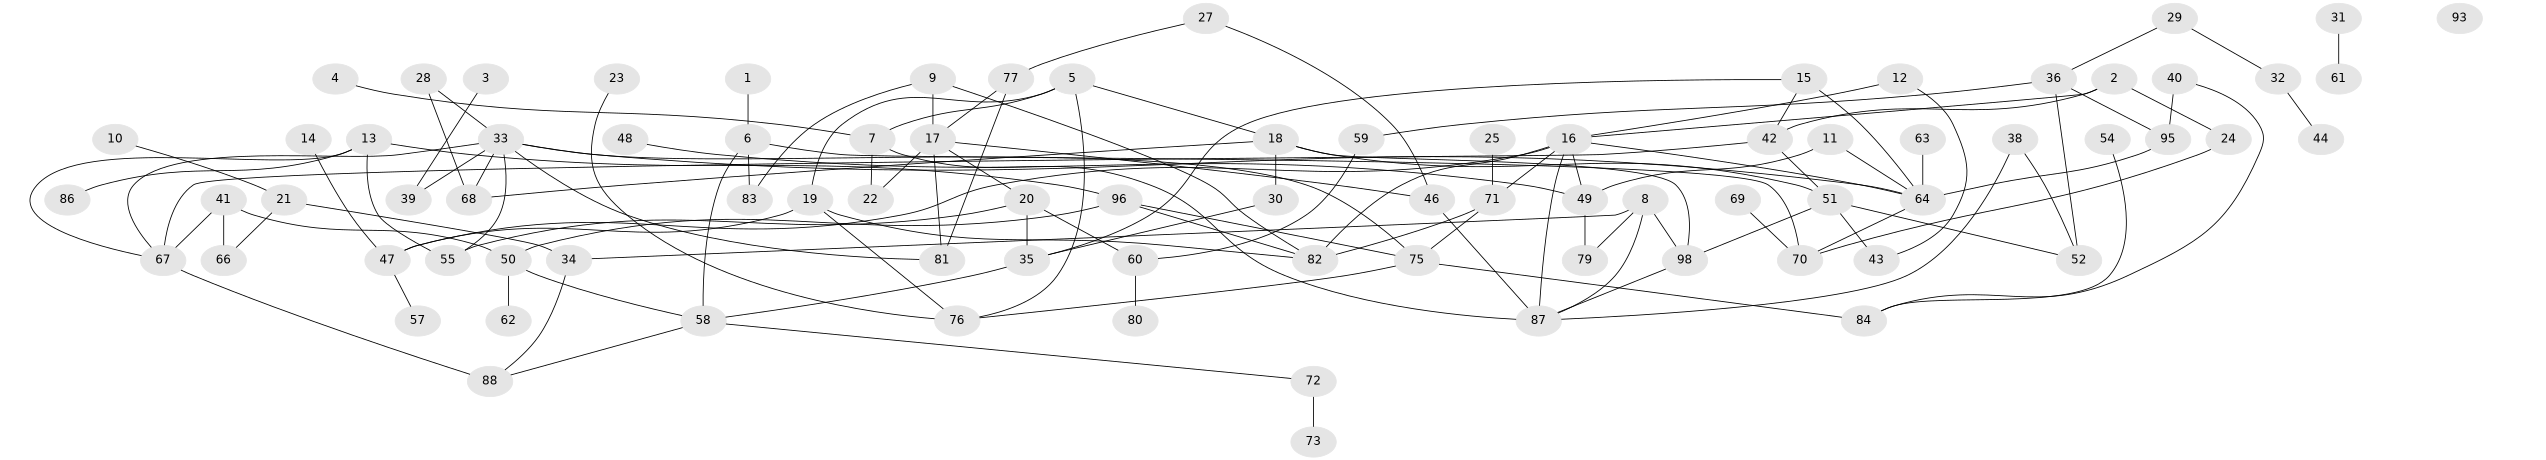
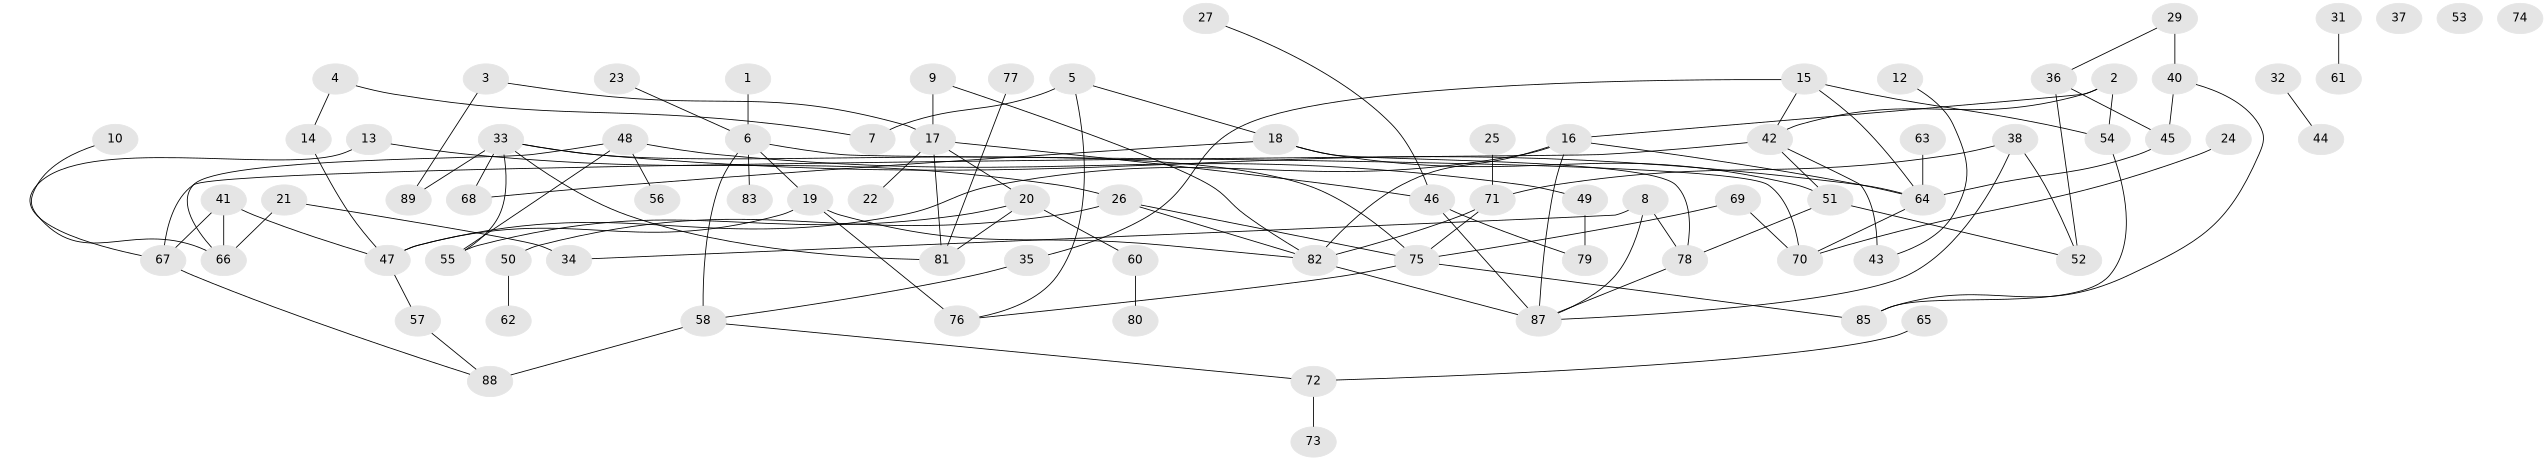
node "37": added
node "93": label "93" -> "53"
node "74": added
edge "27" -- "77": removed
edge "29" -- "32": now "29" -- "40"
node "28": removed
edge "5" -- "19": now "6" -- "19"
edge "15" -- "54": added
edge "2" -- "24": now "2" -- "54"
edge "4" -- "14": added
edge "12" -- "16": removed
edge "77" -- "17": now "3" -- "17"
edge "9" -- "83": removed
node "59": removed
node "11": removed
node "95": label "95" -> "45"
edge "33" -- "67": removed
edge "48" -- "66": added
edge "10" -- "21": now "10" -- "66"
edge "16" -- "71": now "38" -- "71"
edge "16" -- "49": removed
edge "7" -- "22": removed
node "86": removed
node "39": label "39" -> "89"
node "56": added
node "96": label "96" -> "26"
node "30": removed
edge "13" -- "55": now "48" -- "55"
edge "7" -- "87": now "82" -- "87"
edge "51" -- "43": now "42" -- "43"
edge "41" -- "50": now "41" -- "47"
edge "20" -- "35": now "20" -- "81"
edge "8" -- "79": now "46" -- "79"
edge "69" -- "75": added
edge "23" -- "76": now "23" -- "6"
node "98": label "98" -> "78"
edge "50" -- "58": removed
node "84": label "84" -> "85"
node "65": added
edge "34" -- "88": now "57" -- "88"
